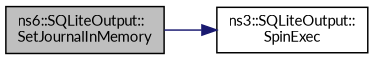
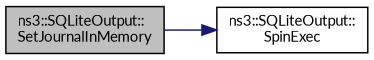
node "ns6::SQLiteOutput:: SetJournalInMemory": label "ns6::SQLiteOutput:: SetJournalInMemory" -> "ns3::SQLiteOutput:: SetJournalInMemory"
